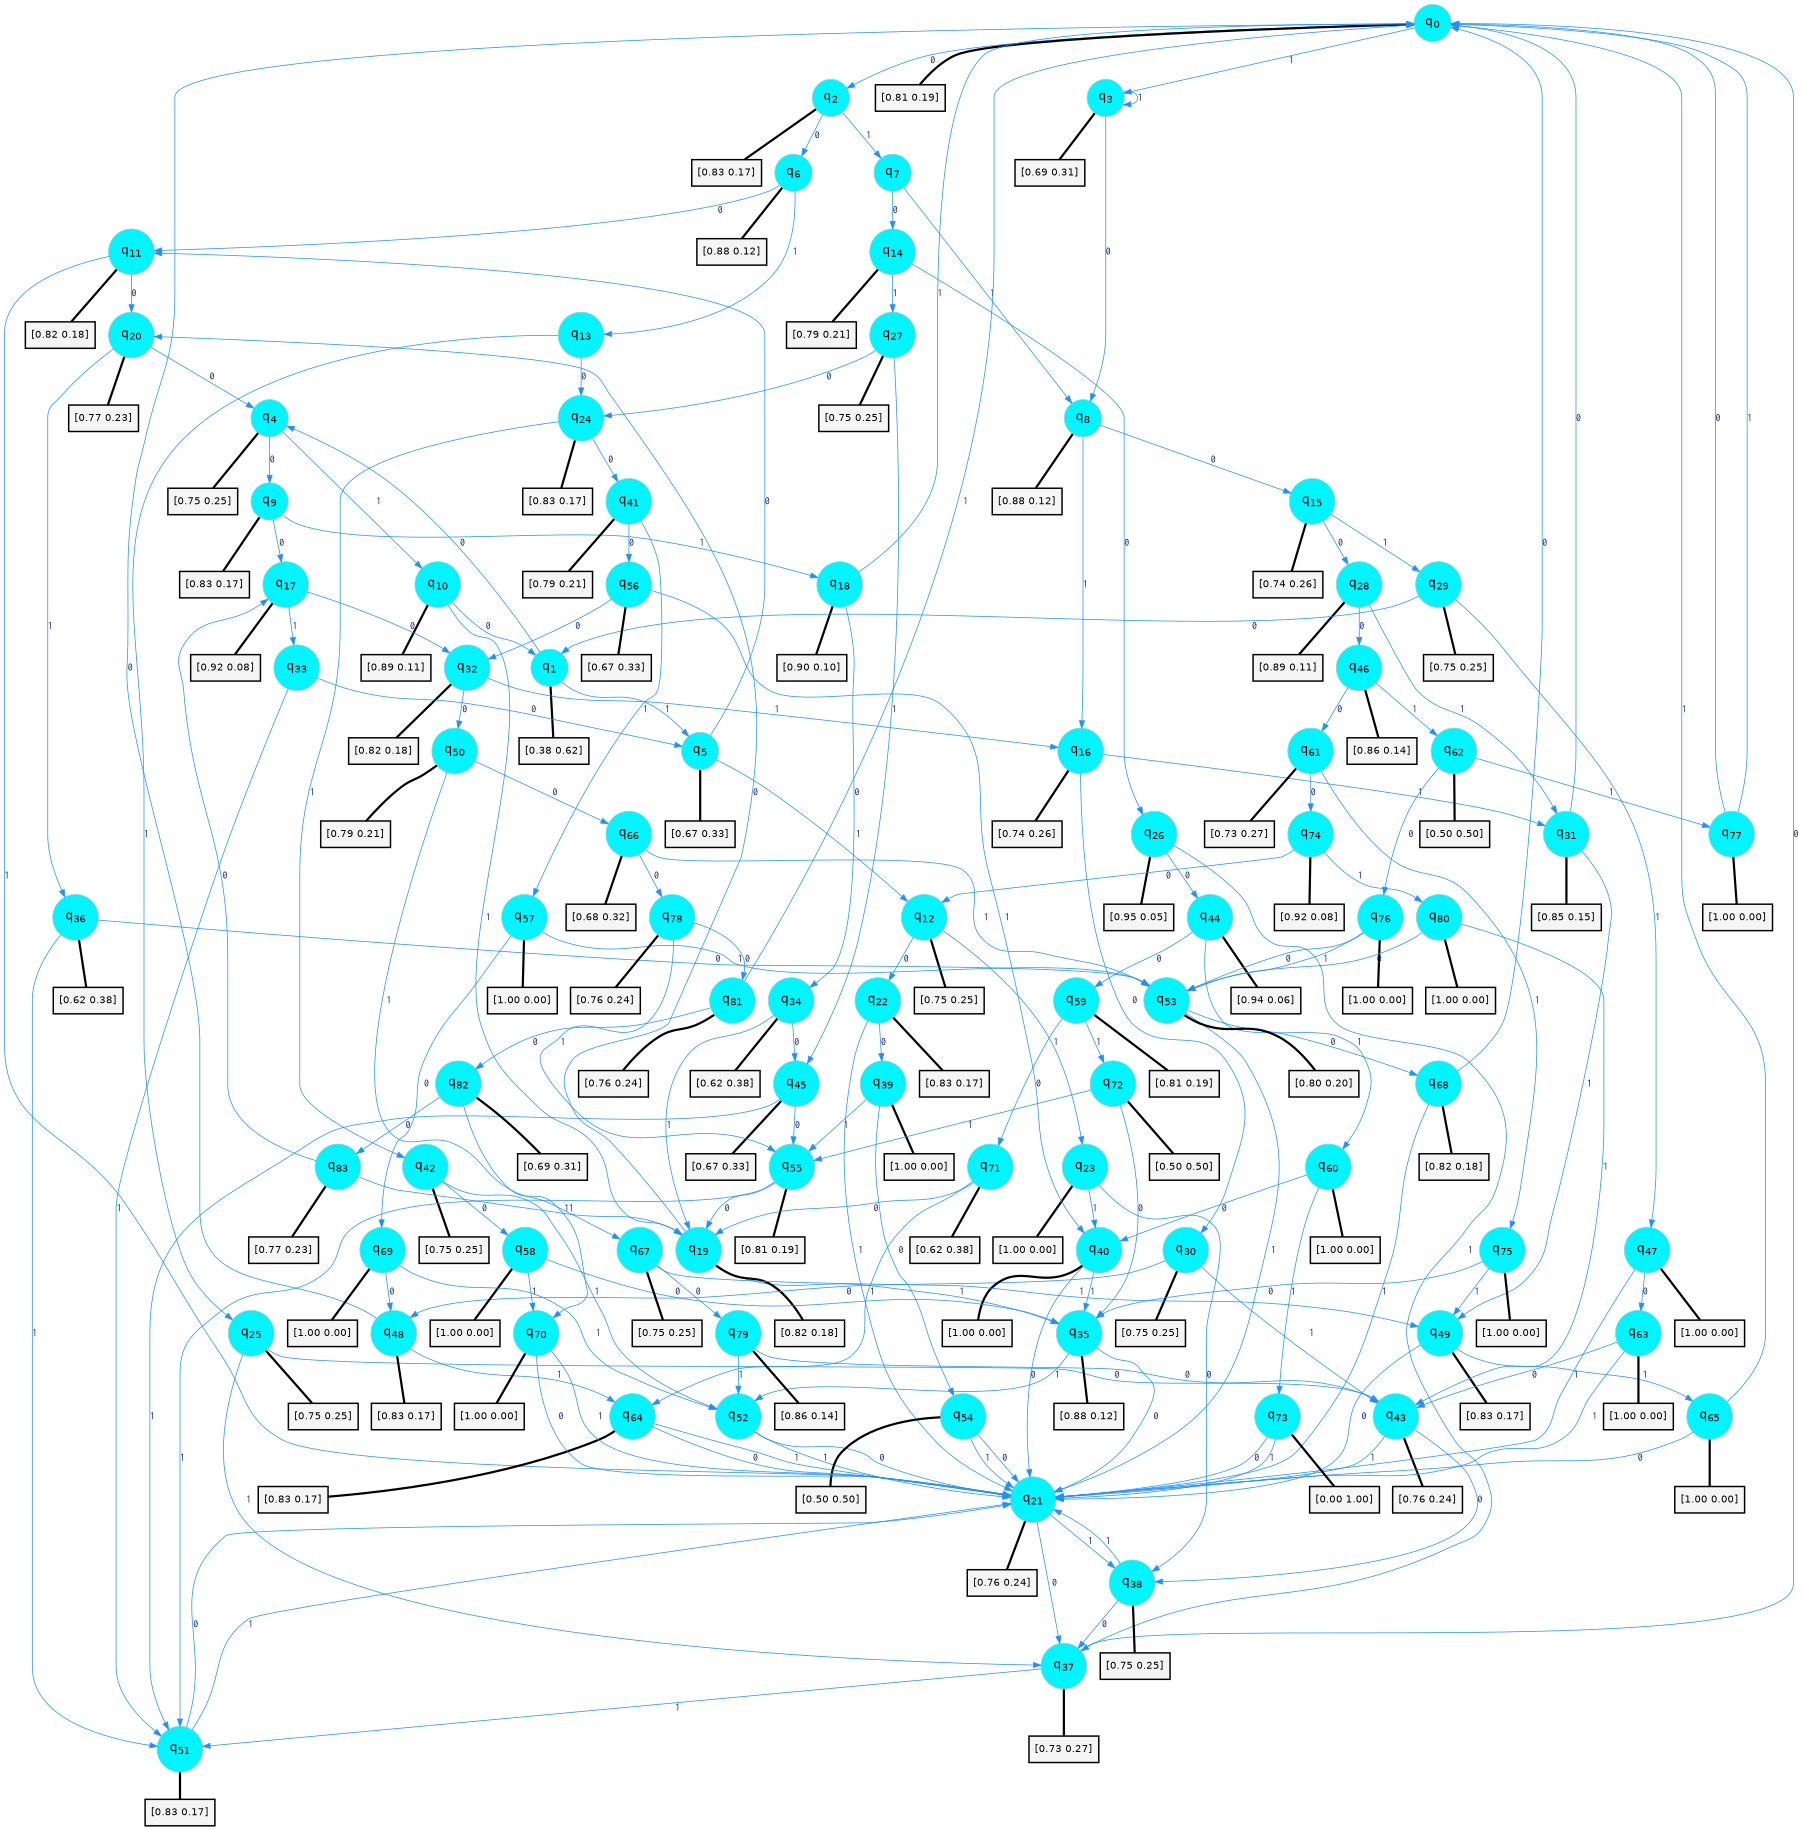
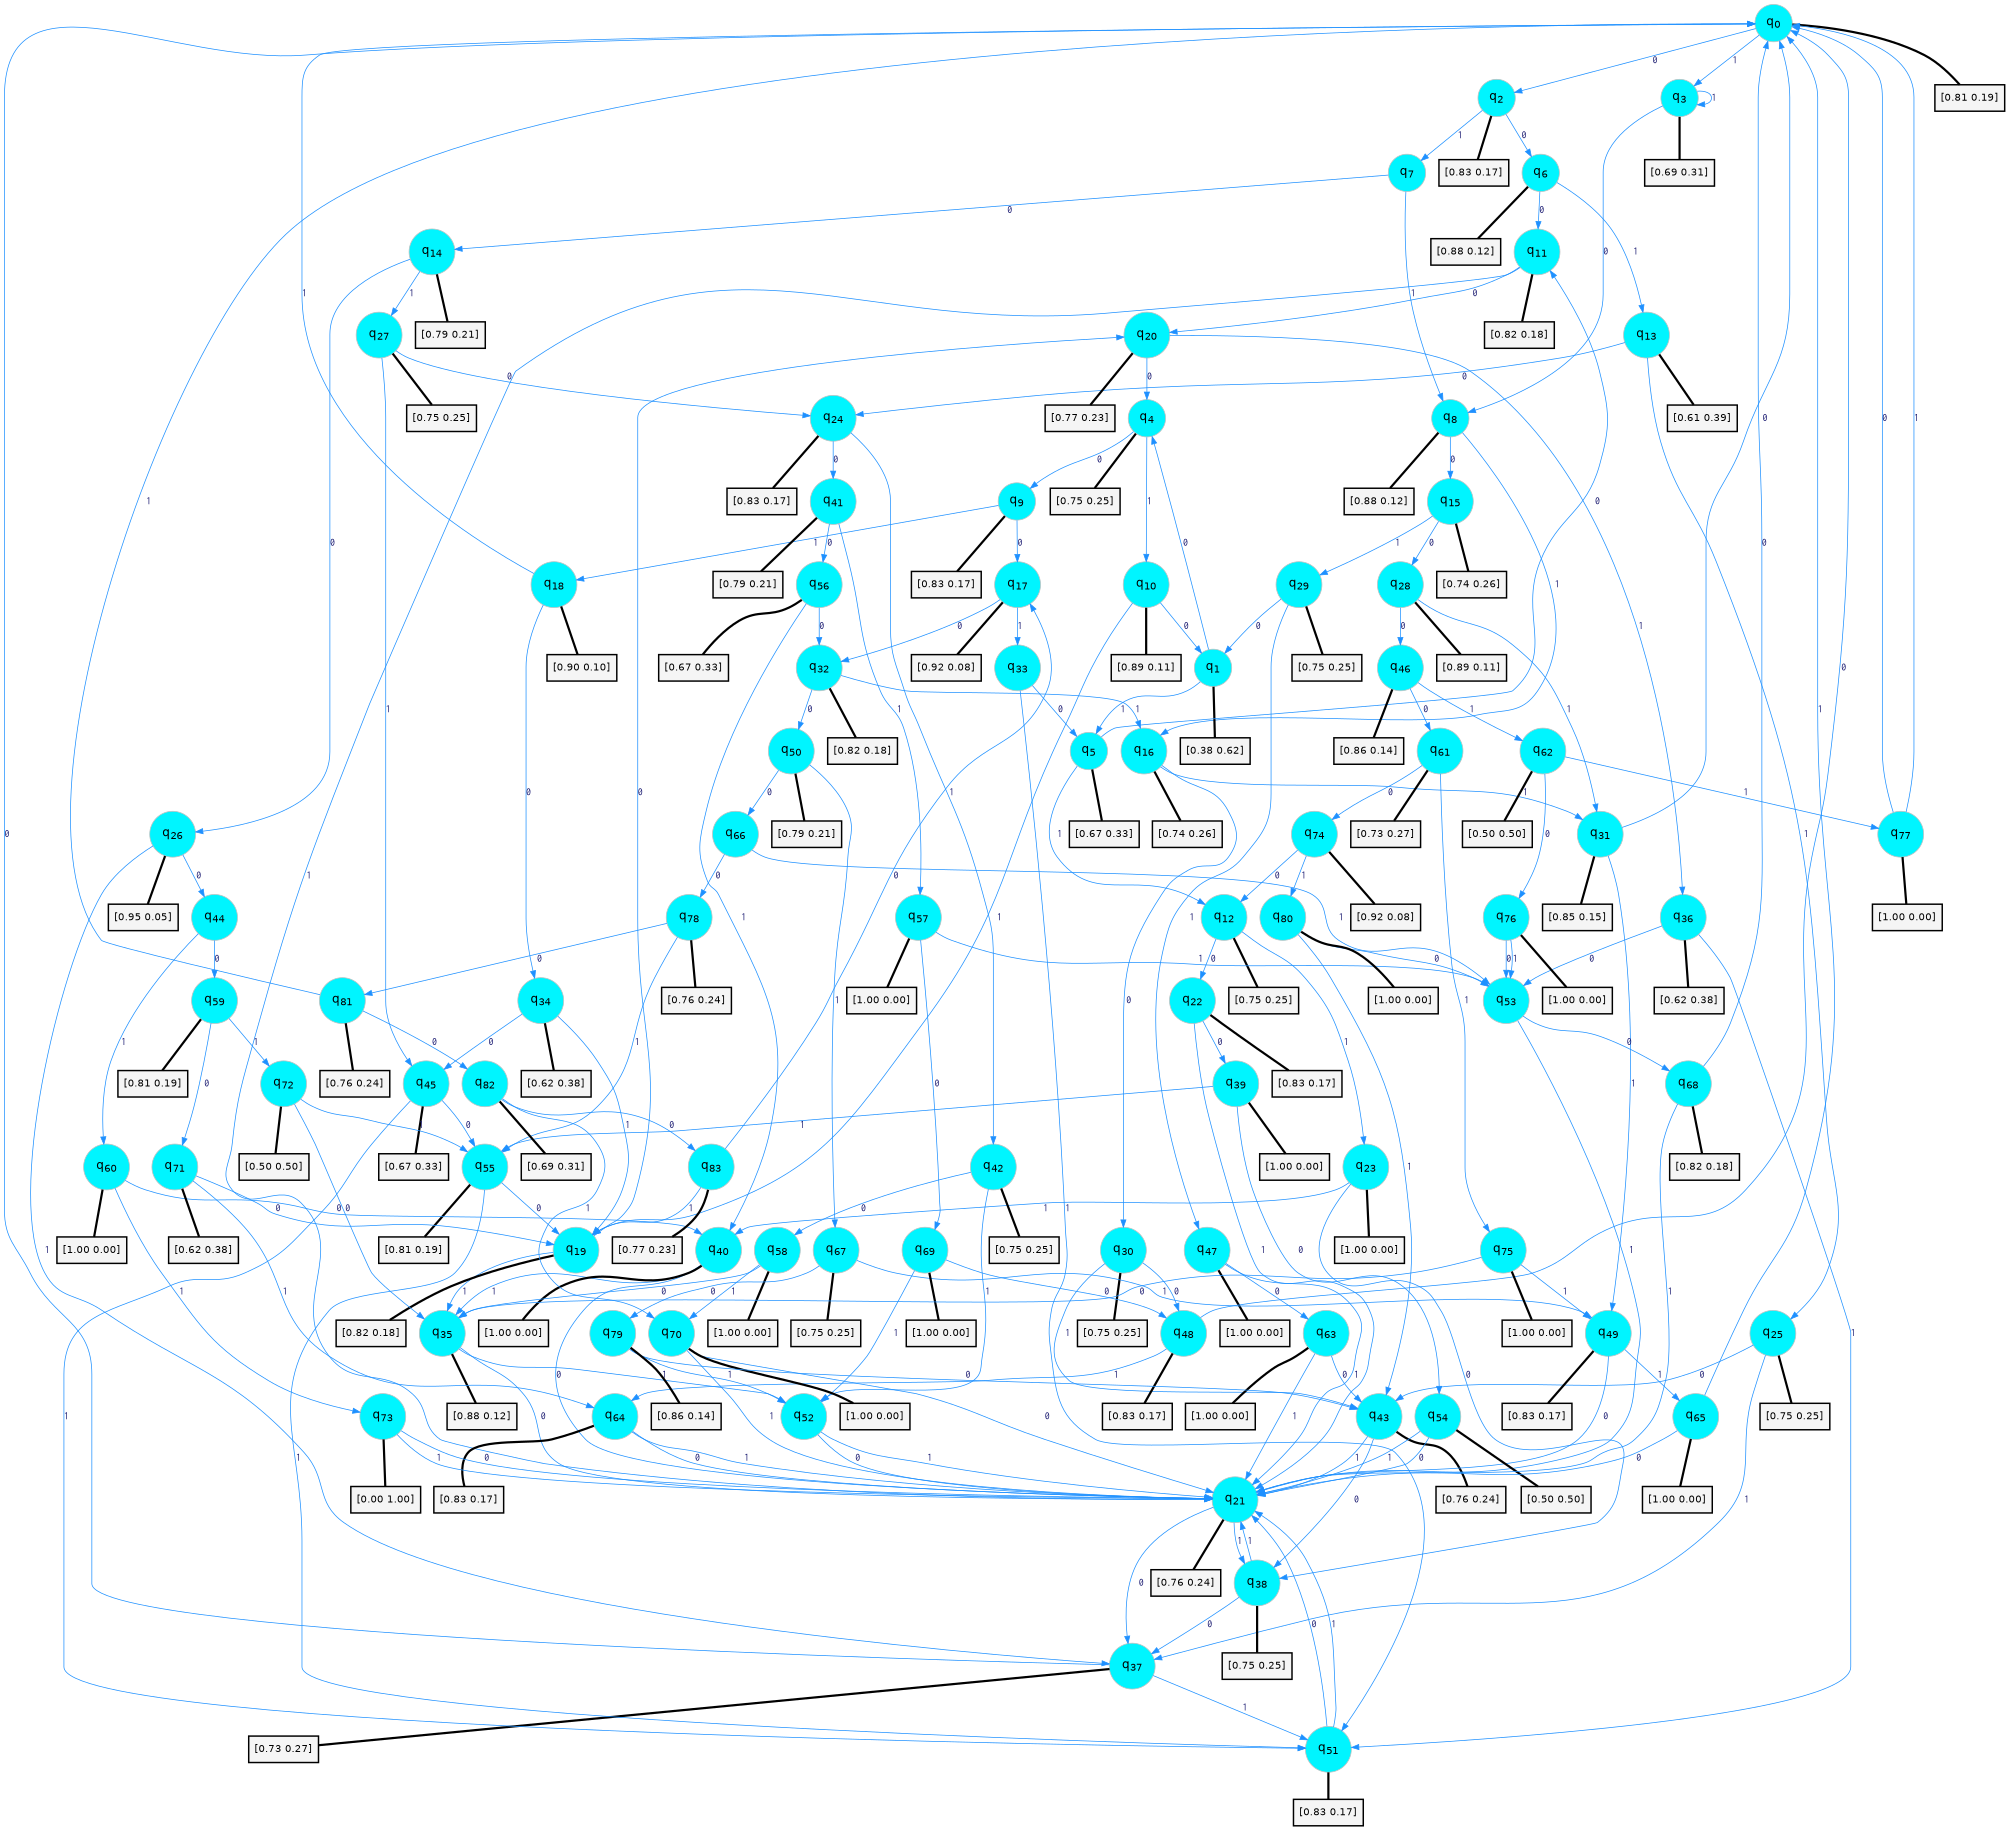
node "[0.61 0.39]": added
node "[0.68 0.32]": removed
node "[0.94 0.06]": removed
node "[0.80 0.20]": removed
